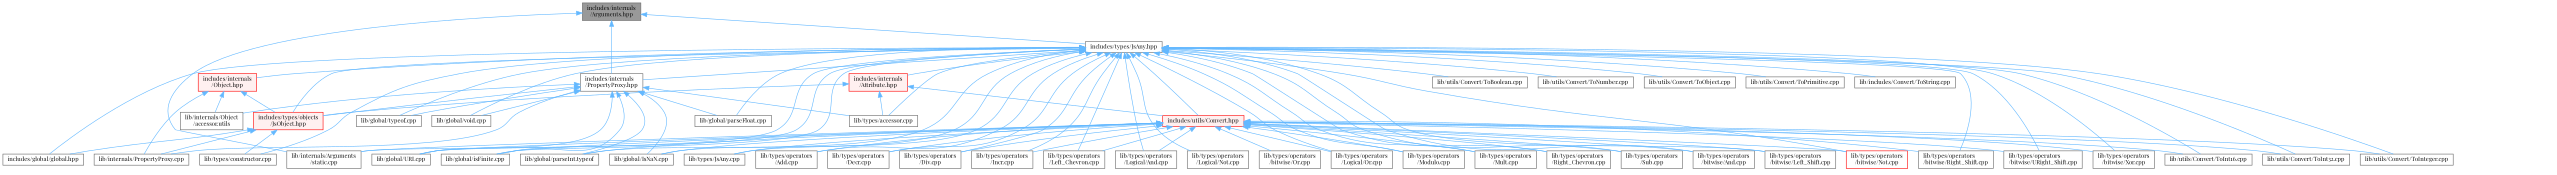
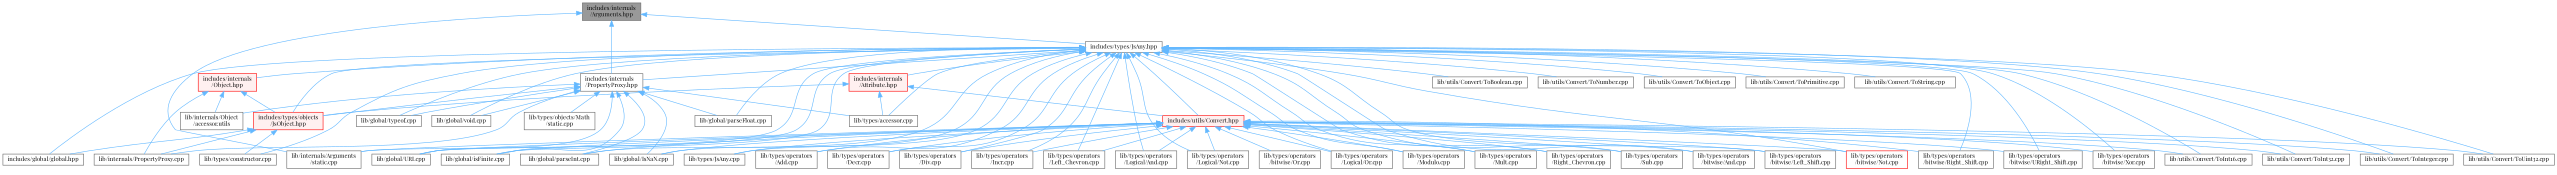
node "lib/includes/Convert/ToString.cpp": label "lib/includes/Convert/ToString.cpp" -> "lib/utils/Convert/ToString.cpp"
node "lib/types/objects/Math /static.cpp": added
edge "lib/types/operators /Logical/Not.cpp" -> "includes/utils/Convert.hpp": added
node "lib/global/parseInt.typeof": label "lib/global/parseInt.typeof" -> "lib/global/parseInt.cpp"
node "lib/utils/Convert/ToUint32.cpp": added
